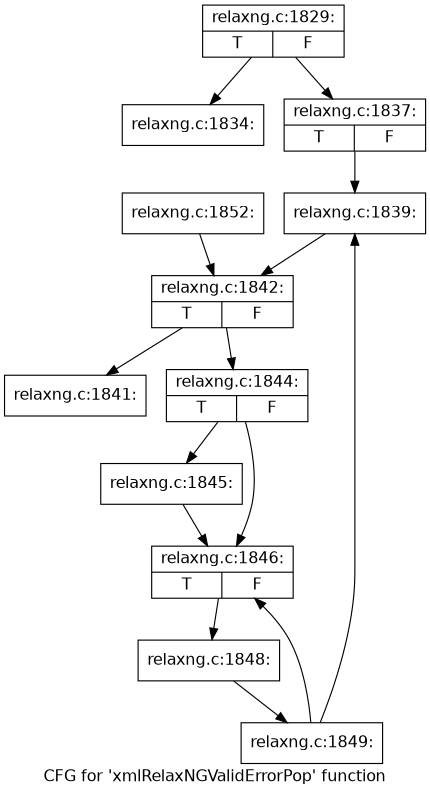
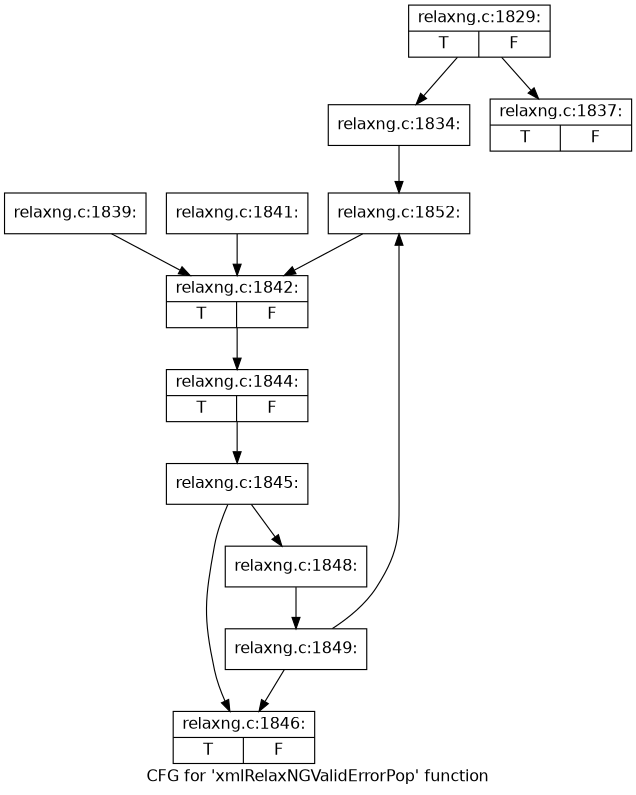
edge "relaxng.c:1834:" -> "relaxng.c:1852:": added
edge "relaxng.c:1837:" -> "relaxng.c:1839:": removed
edge "relaxng.c:1842:" -> "relaxng.c:1841:": reversed
edge "relaxng.c:1844:" -> "relaxng.c:1846:": removed
edge "relaxng.c:1849:" -> "relaxng.c:1839:": now "relaxng.c:1849:" -> "relaxng.c:1852:"
edge "relaxng.c:1846:" -> "relaxng.c:1848:": now "relaxng.c:1845:" -> "relaxng.c:1848:"
